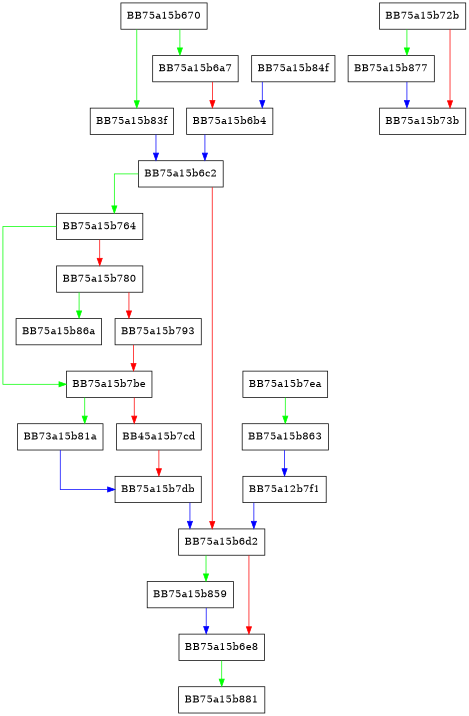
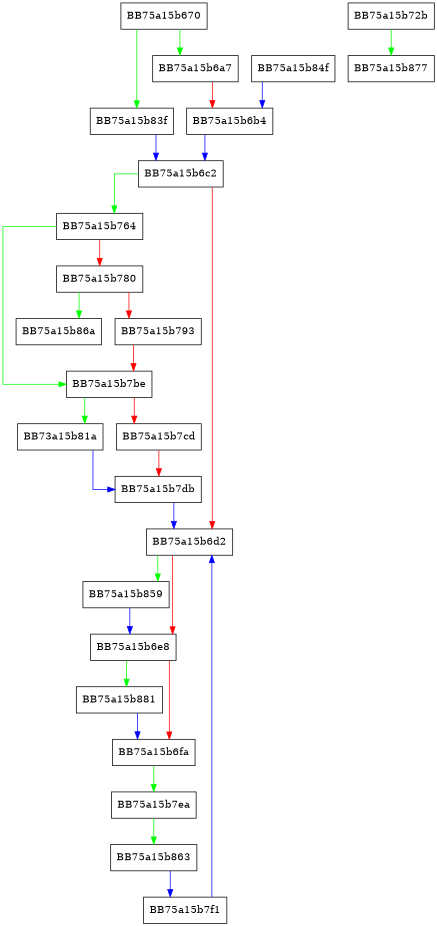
node "BB75a15b73b": removed
node "BB45a15b7cd": label "BB45a15b7cd" -> "BB75a15b7cd"
node "BB75a12b7f1": label "BB75a12b7f1" -> "BB75a15b7f1"
node "BB75a15b6fa": added
